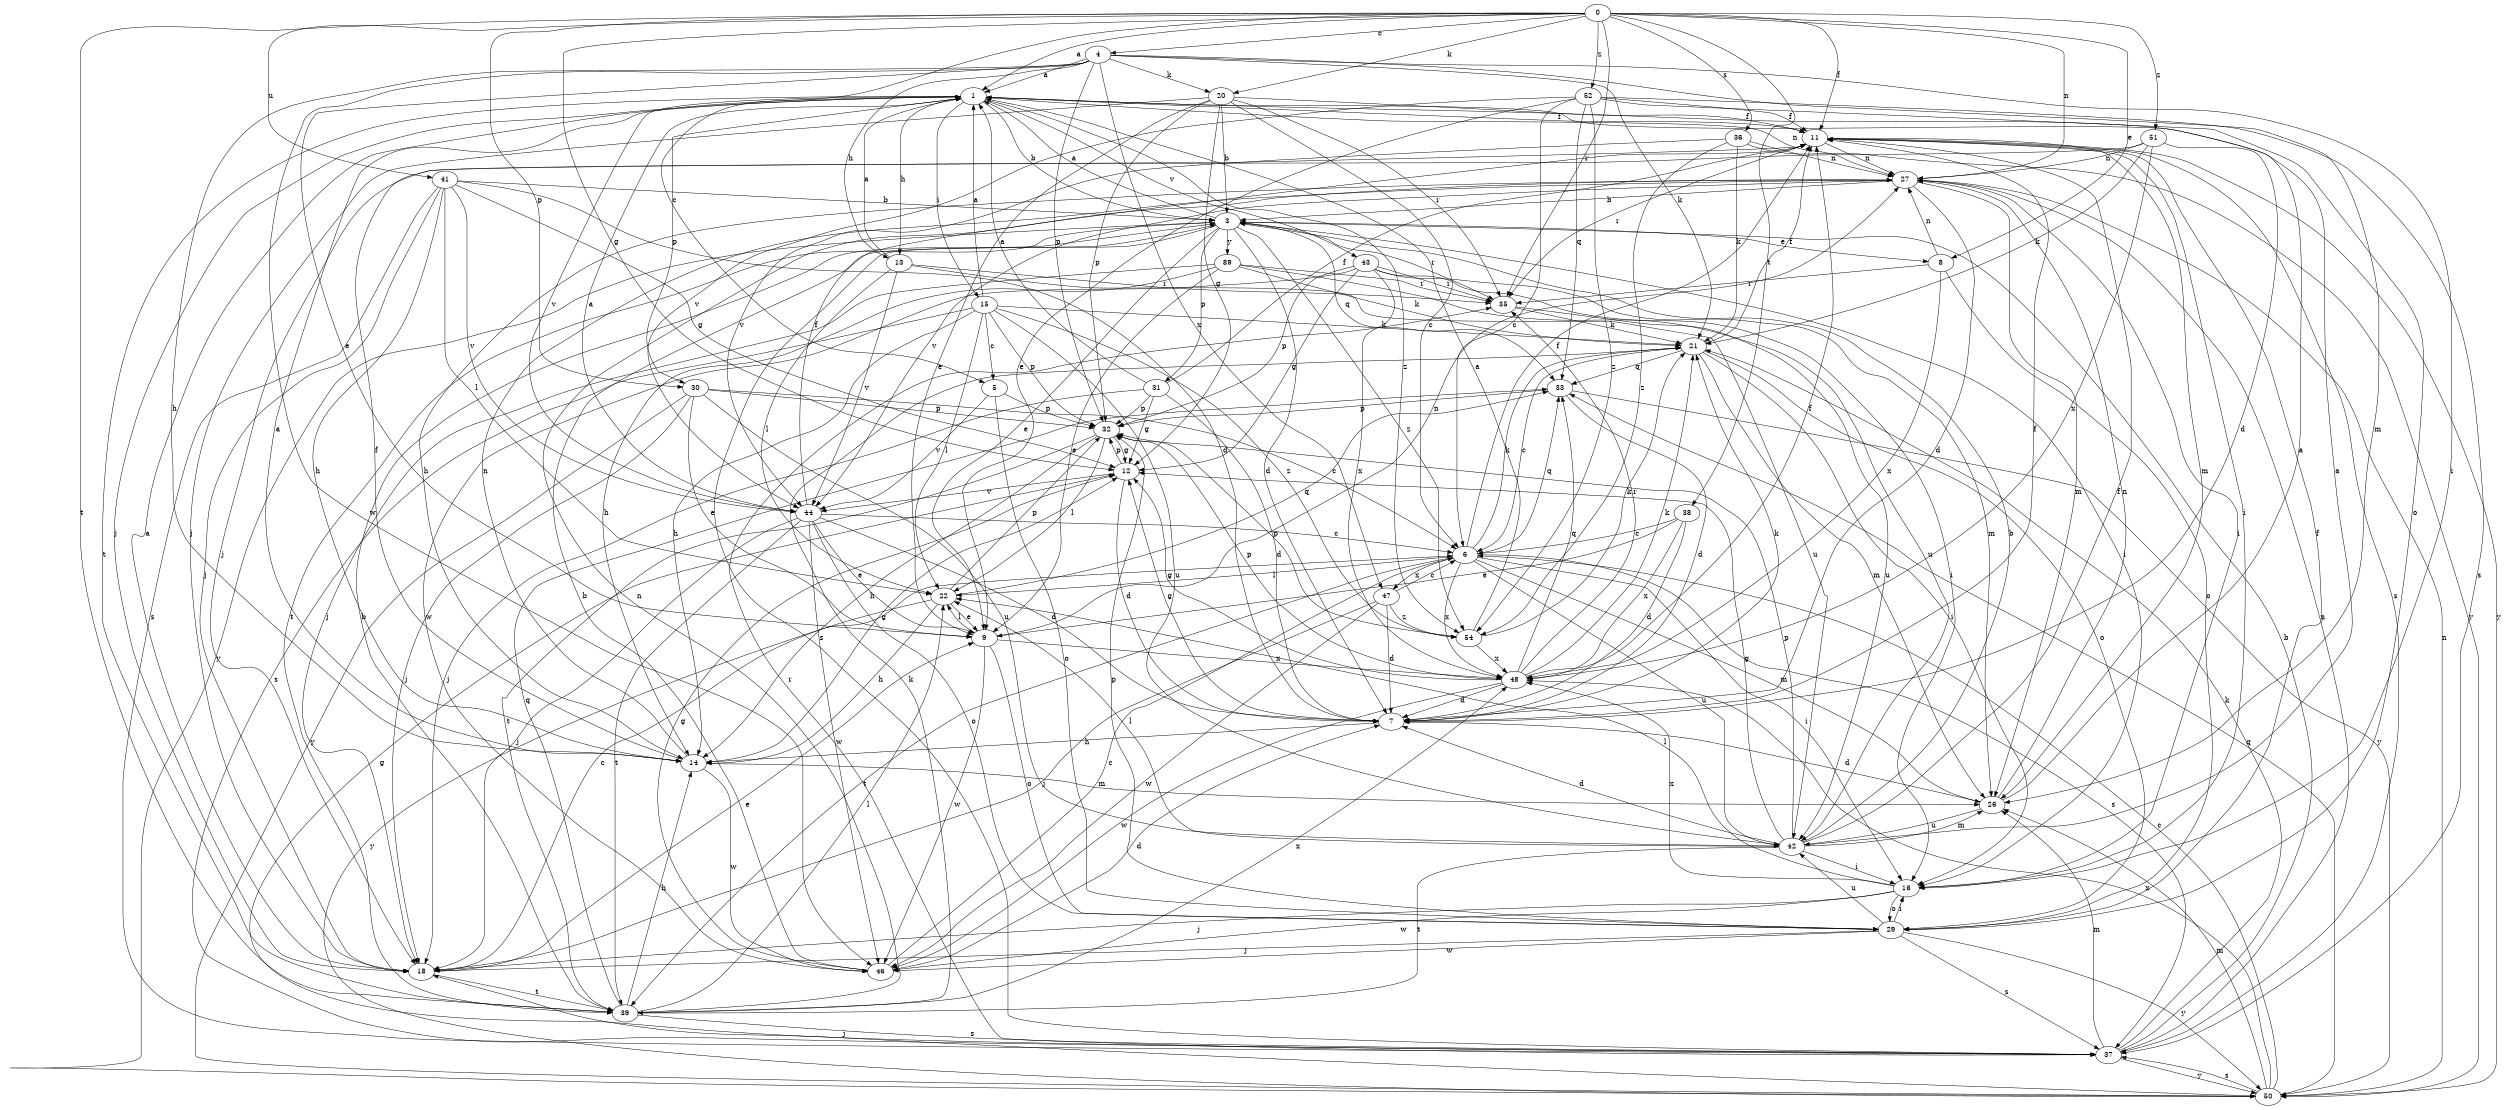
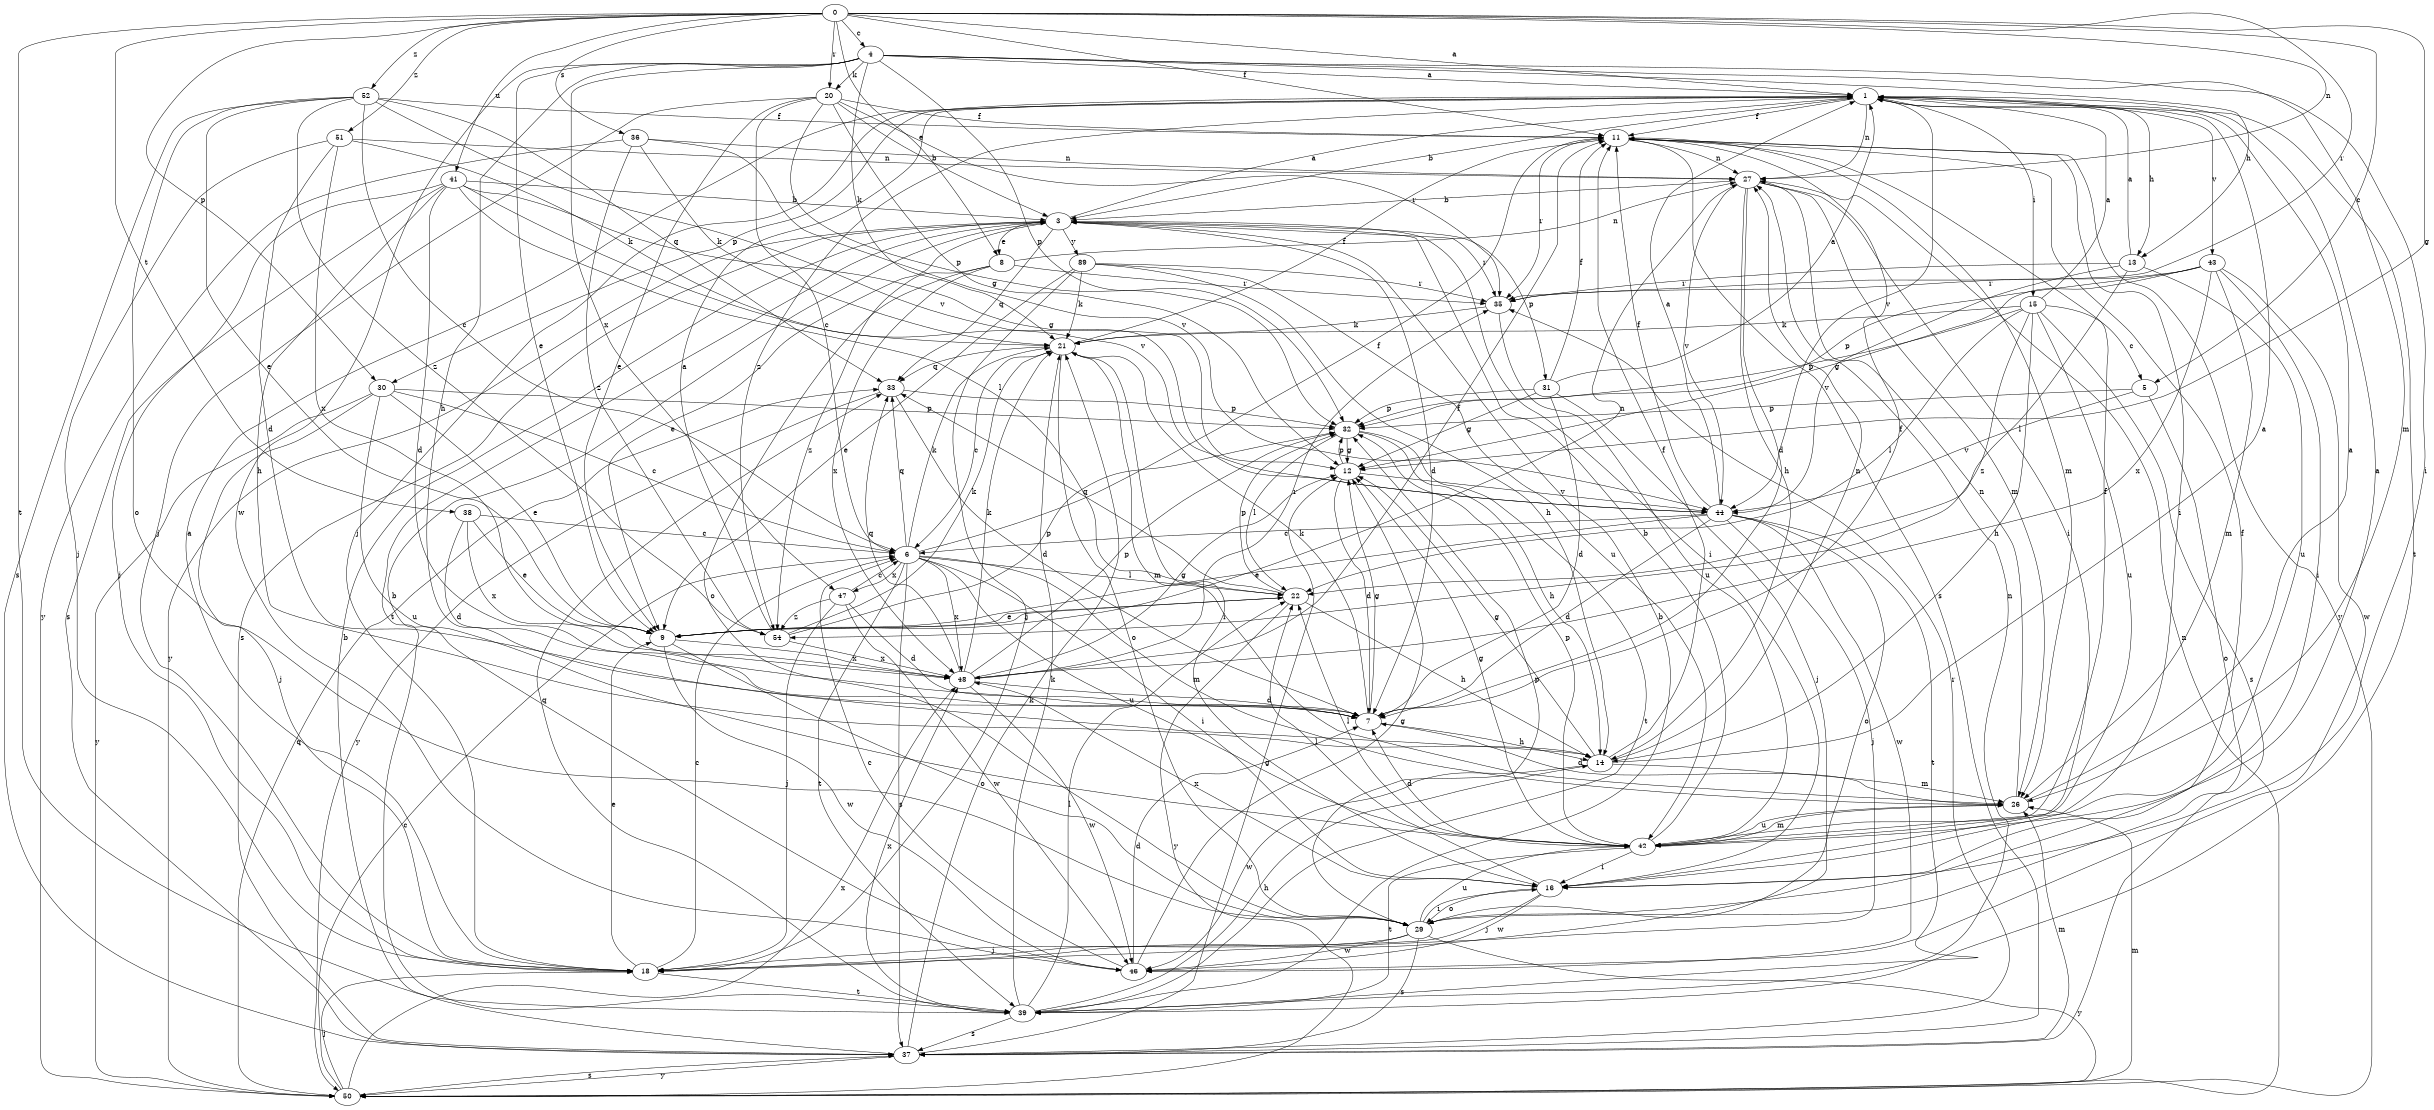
edge "0" -> "20": label "k" -> "r"
edge "3" -> "54": now "8" -> "54"
edge "37" -> "27": removed, label "n"
